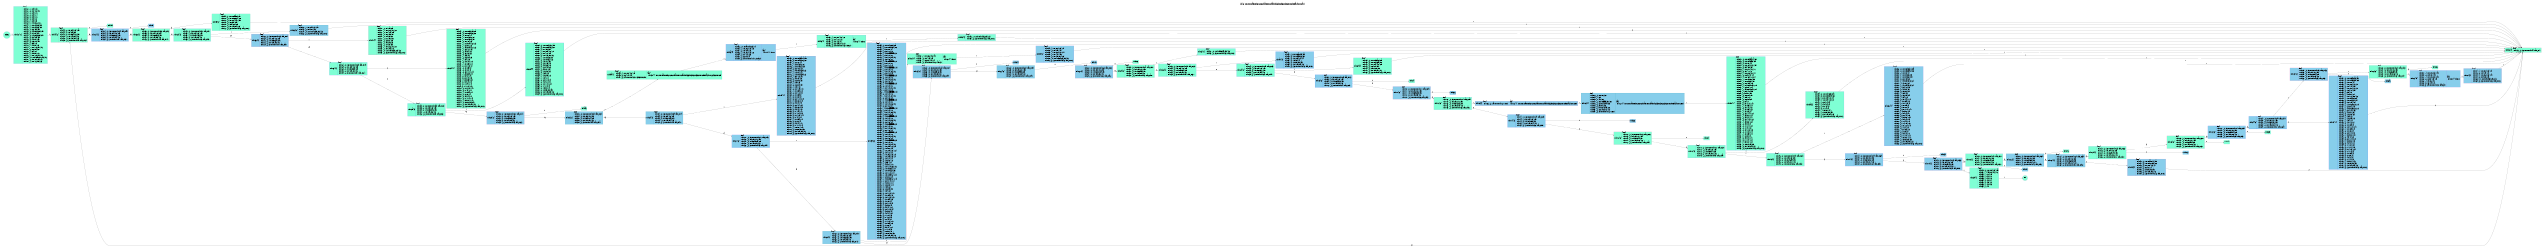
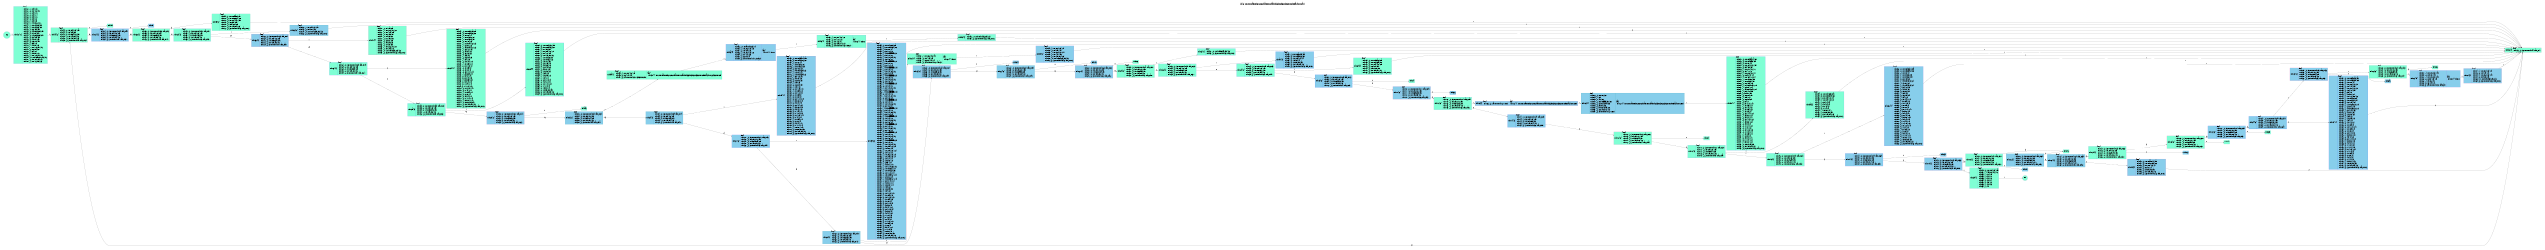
node "Desktop": label "Desktop" -> "Entry"
edge "0x401664 [28]" -> "0x401680 [28]": added, label "12"
node "0x402360": removed
edge "0x4017ec [28]" -> "0x401808 [28]": now "0x4017ec [28]" -> "0x402446"
